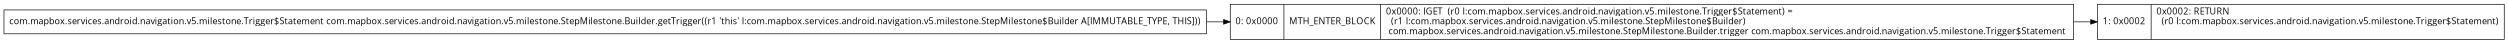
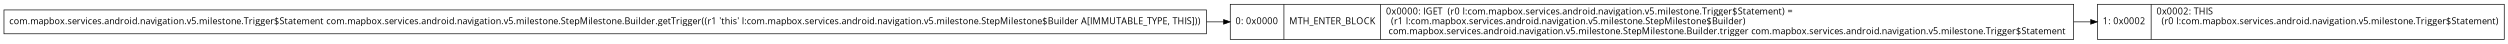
node "1: 0x0002": text "0x0002: RETURN" -> "0x0002: THIS"
